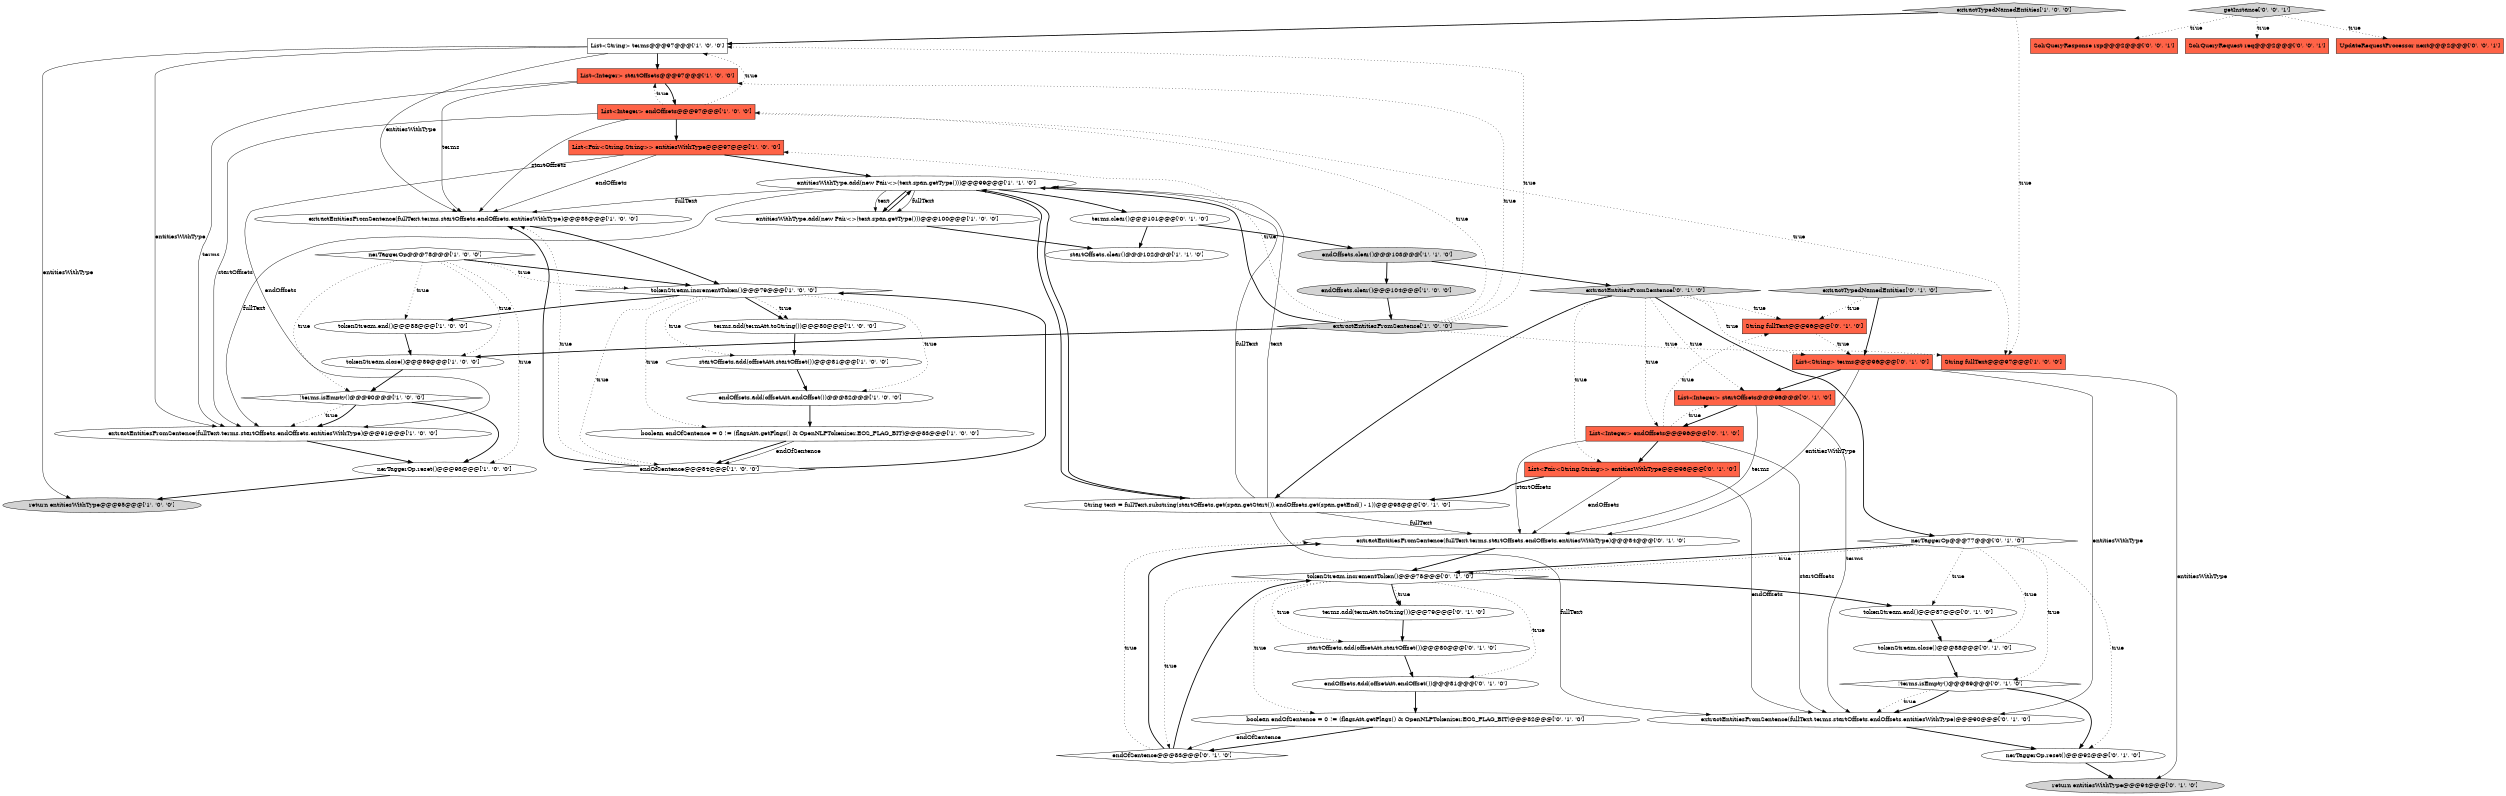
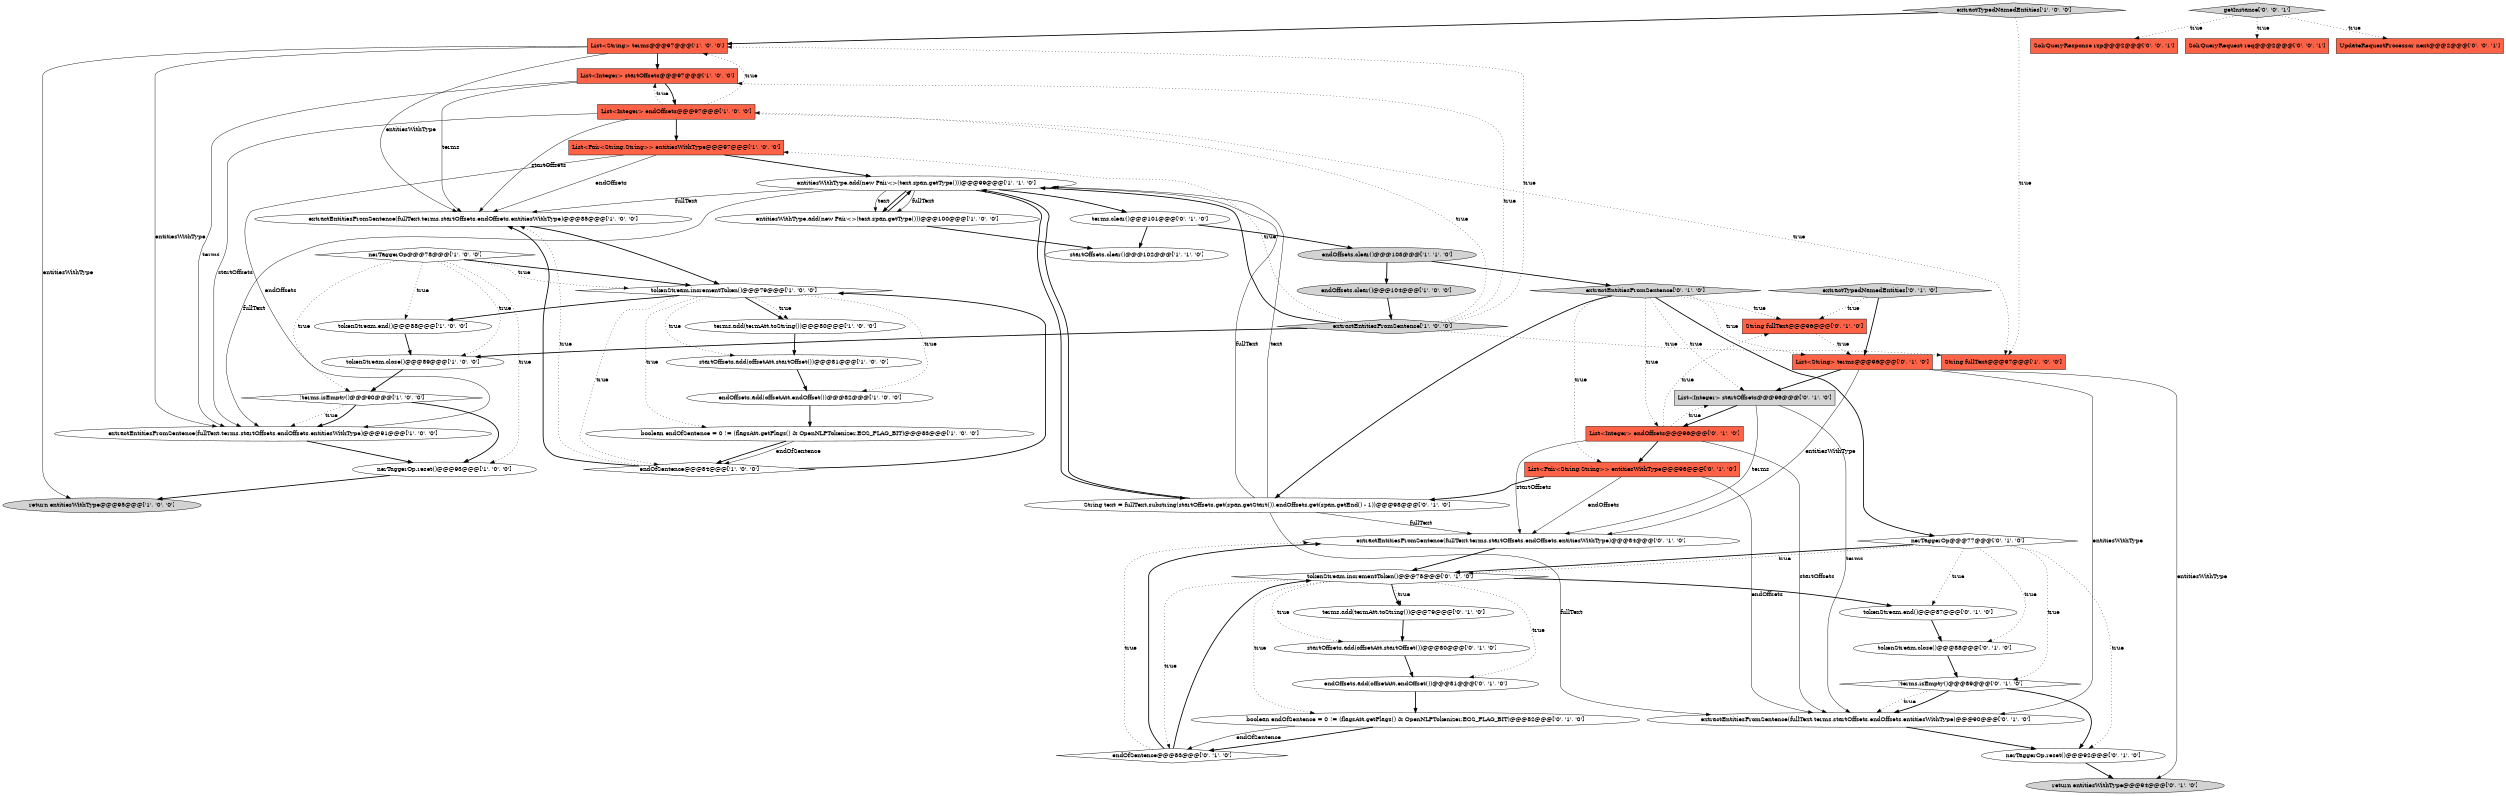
node "List<String> terms@@@97@@@['1', '0', '0']": fillcolor white -> tomato
node "List<Integer> startOffsets@@@96@@@['0', '1', '0']": fillcolor tomato -> lightgray
